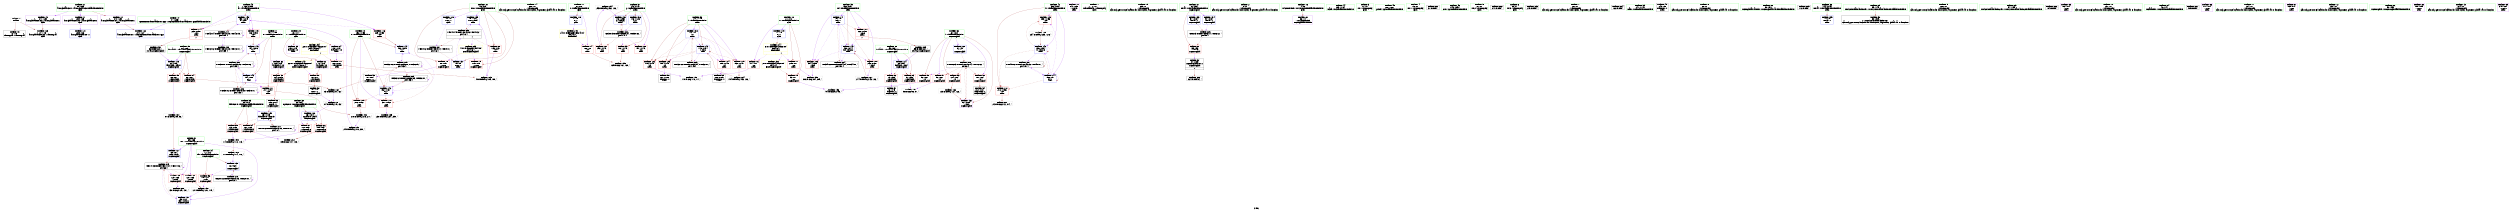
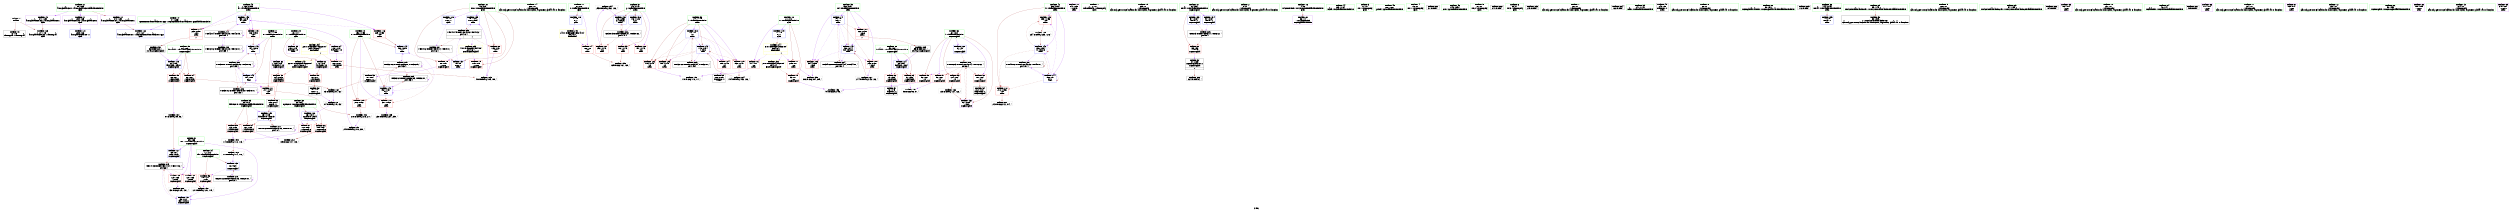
node "NodeID: 58": removed
